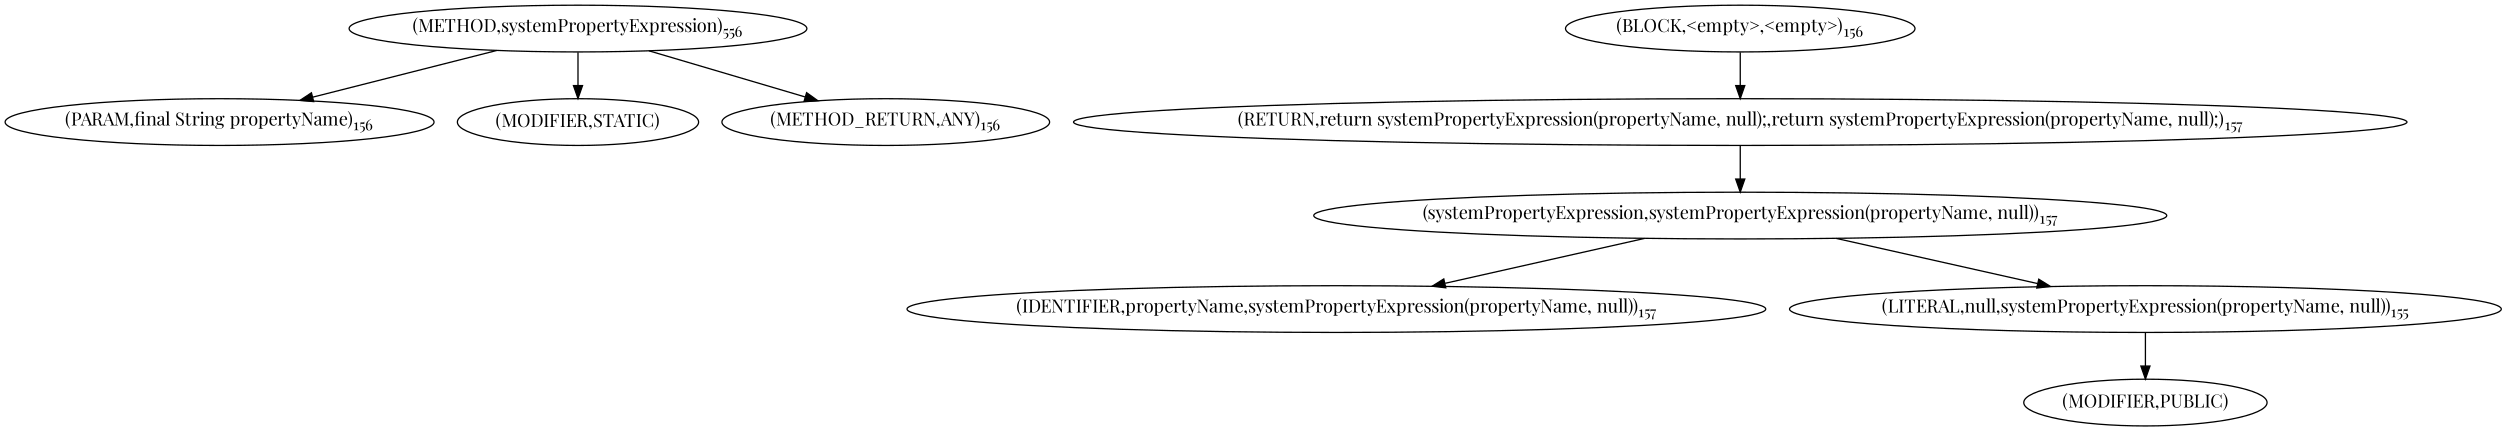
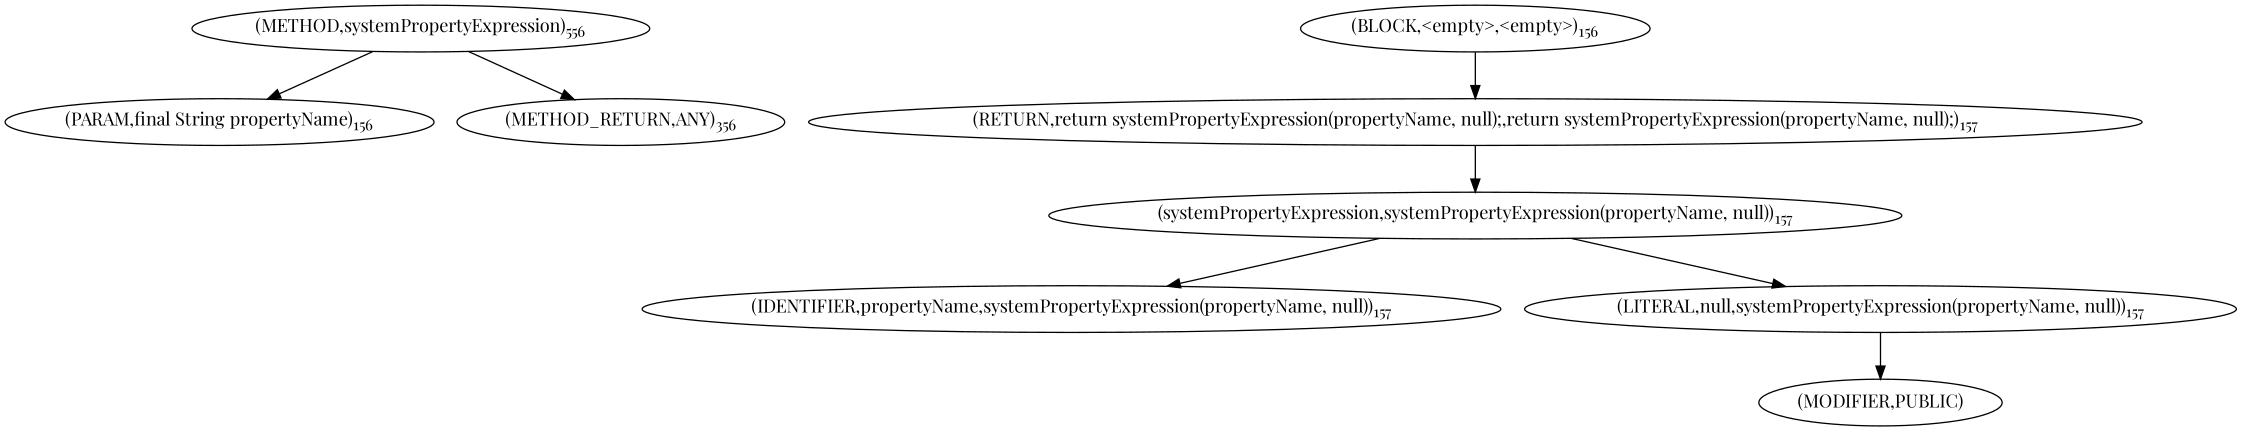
node "(METHOD_RETURN,ANY)": text "156" -> "356"
node "(MODIFIER,STATIC)": removed
node "(LITERAL,null,systemPropertyExpression(propertyName, null))": text "155" -> "157"
